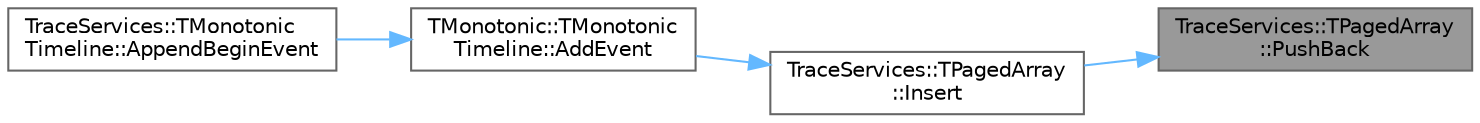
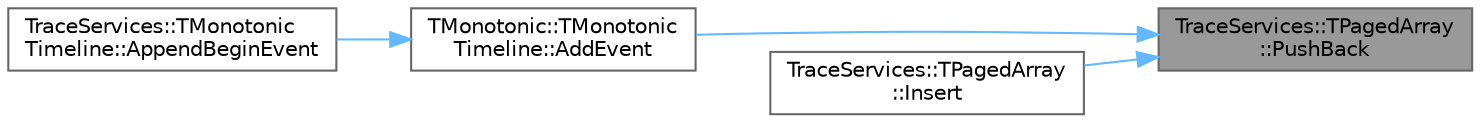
edge "TMonotonic::TMonotonic Timeline::AddEvent" -> "TraceServices::TPagedArray ::Insert": now "TMonotonic::TMonotonic Timeline::AddEvent" -> "TraceServices::TPagedArray ::PushBack"
